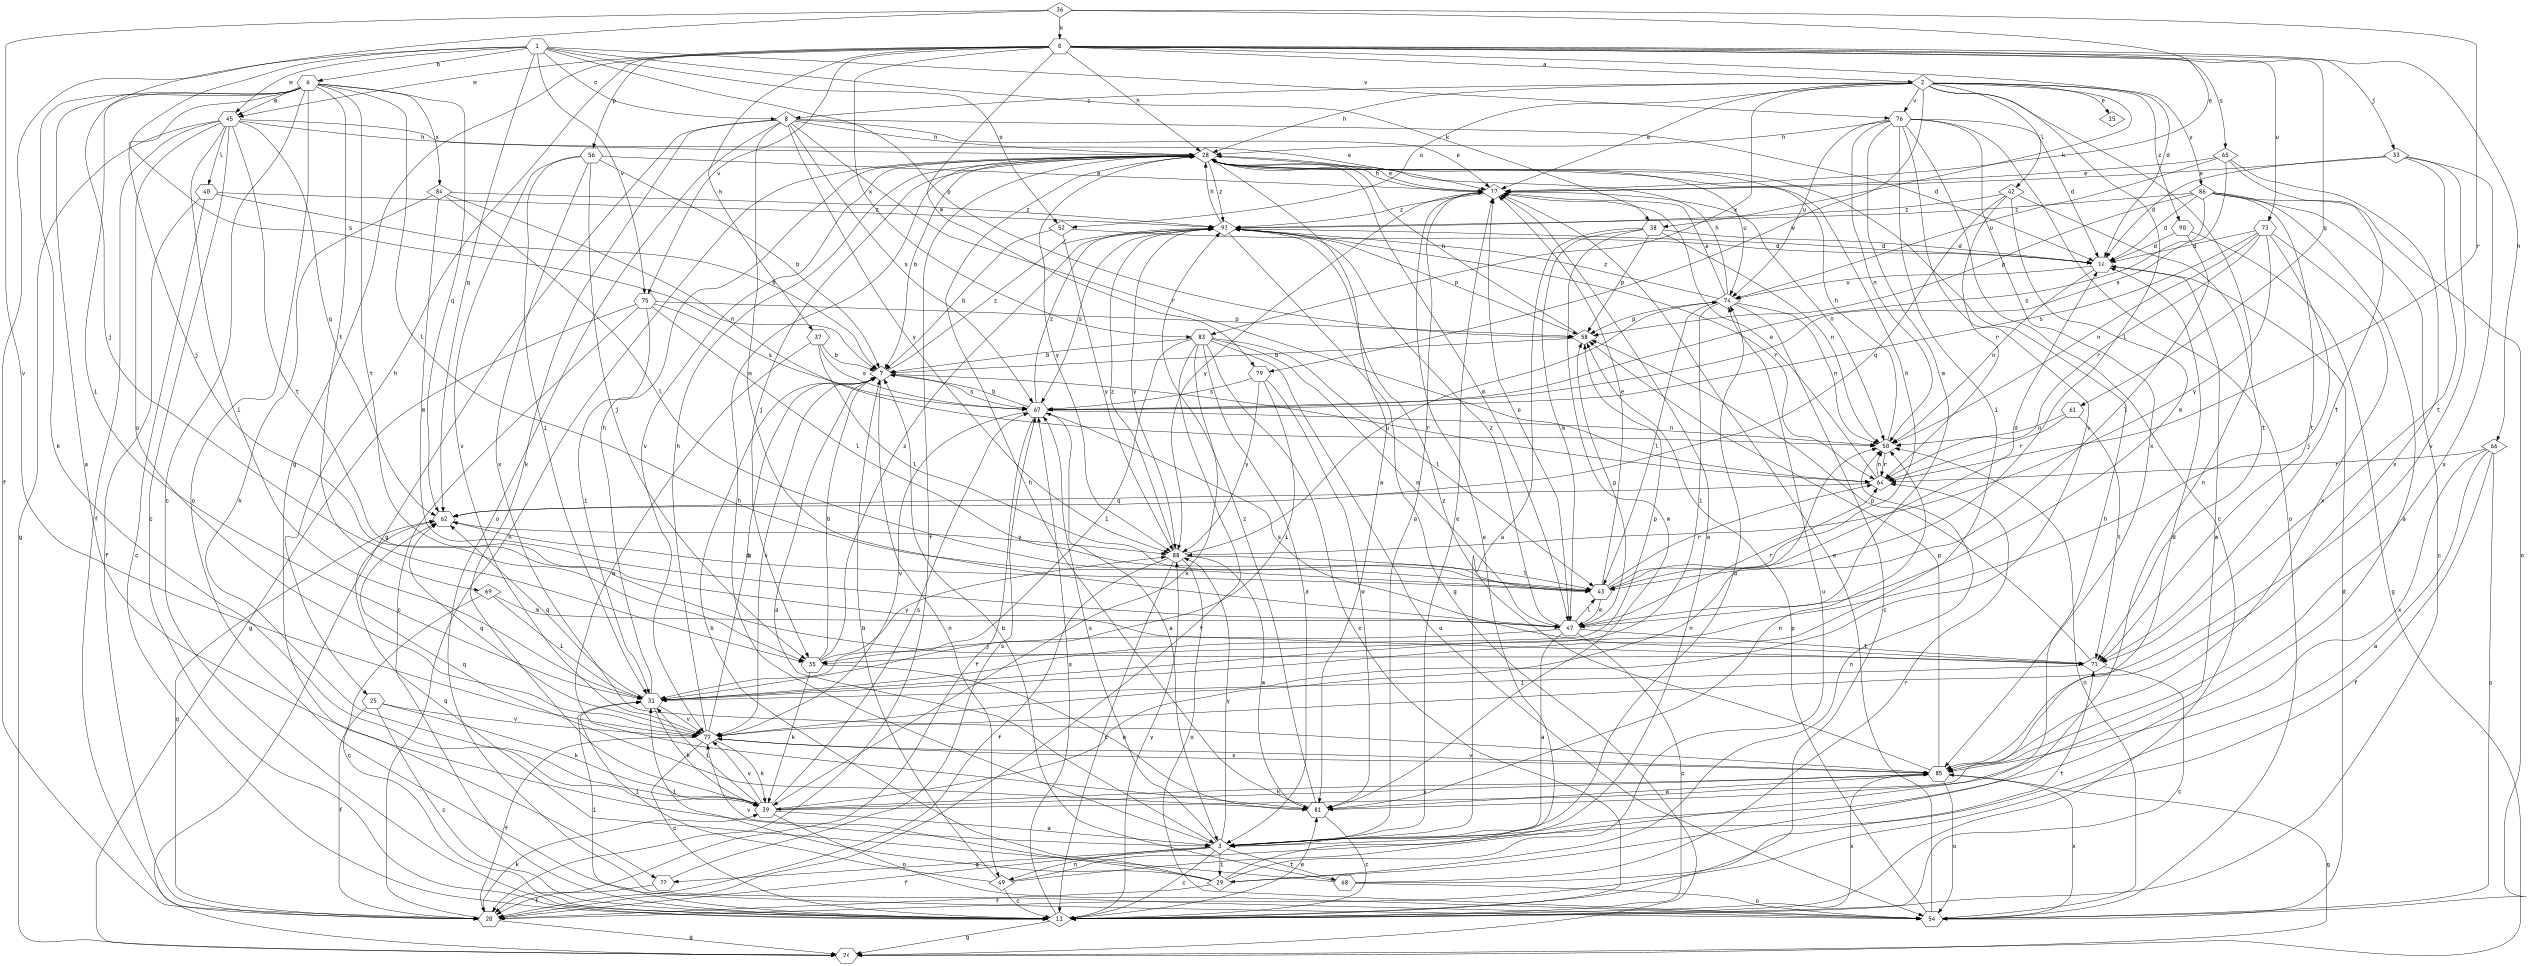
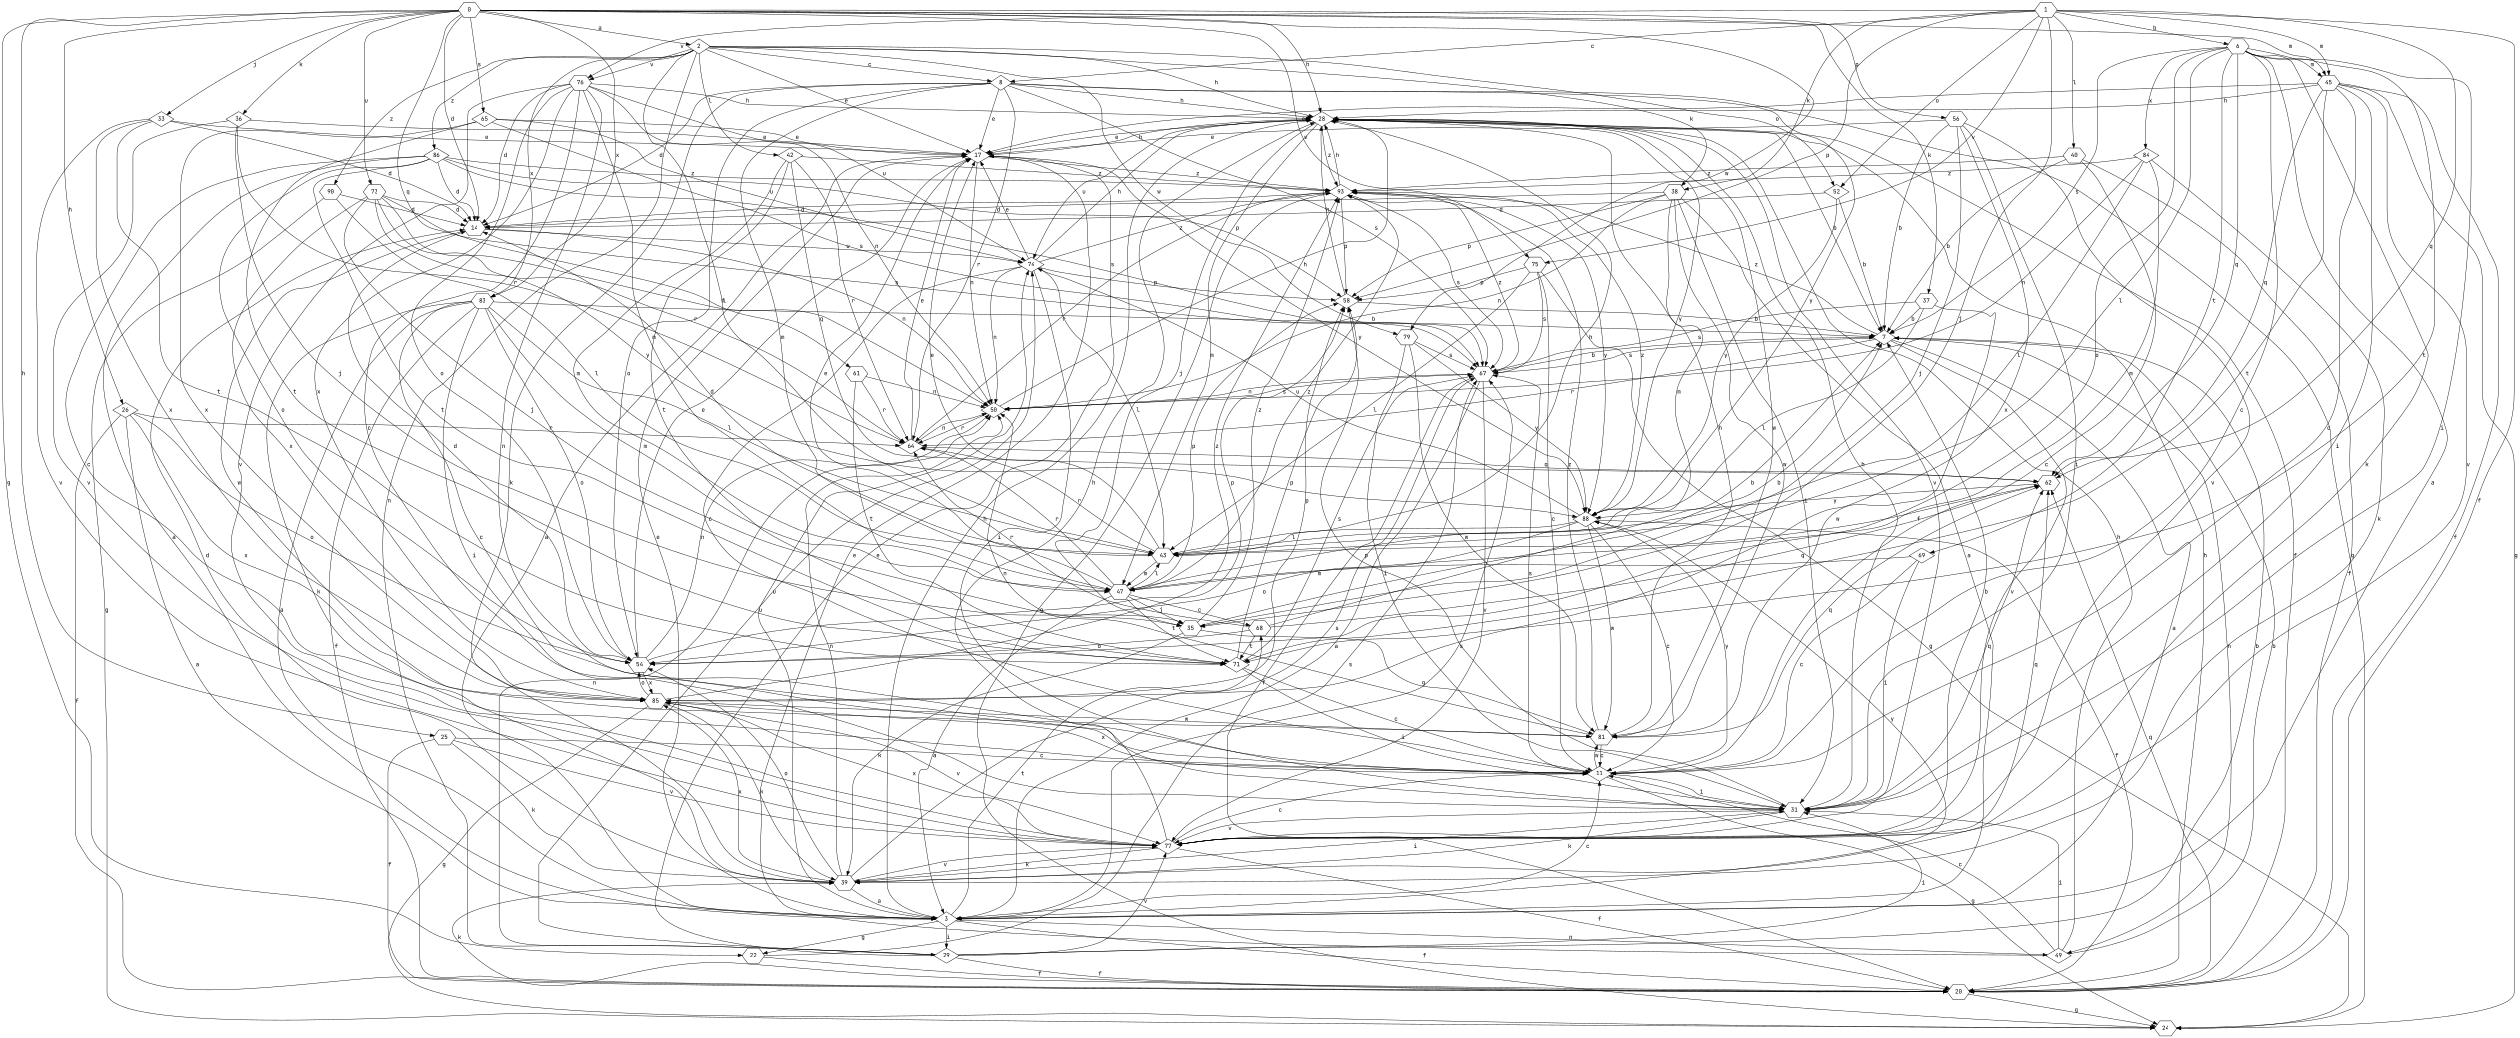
edge "36" -> "0": reversed
node "15": removed
edge "2" -> "86": label "y" -> "z"
edge "45" -> "40": now "1" -> "40"
edge "50" -> "67": added, label "s"
edge "76" -> "31": label "i" -> "n"
edge "45" -> "77": label "o" -> "v"
node "66": label "66" -> "26"
edge "75" -> "31": now "38" -> "31"
edge "43" -> "62": label "q" -> "f"
edge "35" -> "88": removed, label "y"
edge "35" -> "81": label "w" -> "g"
edge "47" -> "11": now "47" -> "68"
